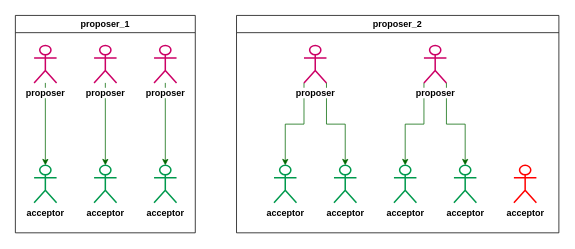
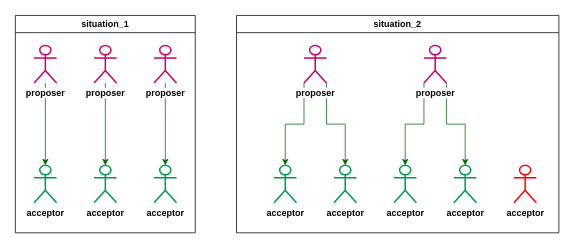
node "proposer_1": label "proposer_1" -> "situation_1"
node "proposer_2": label "proposer_2" -> "situation_2"
